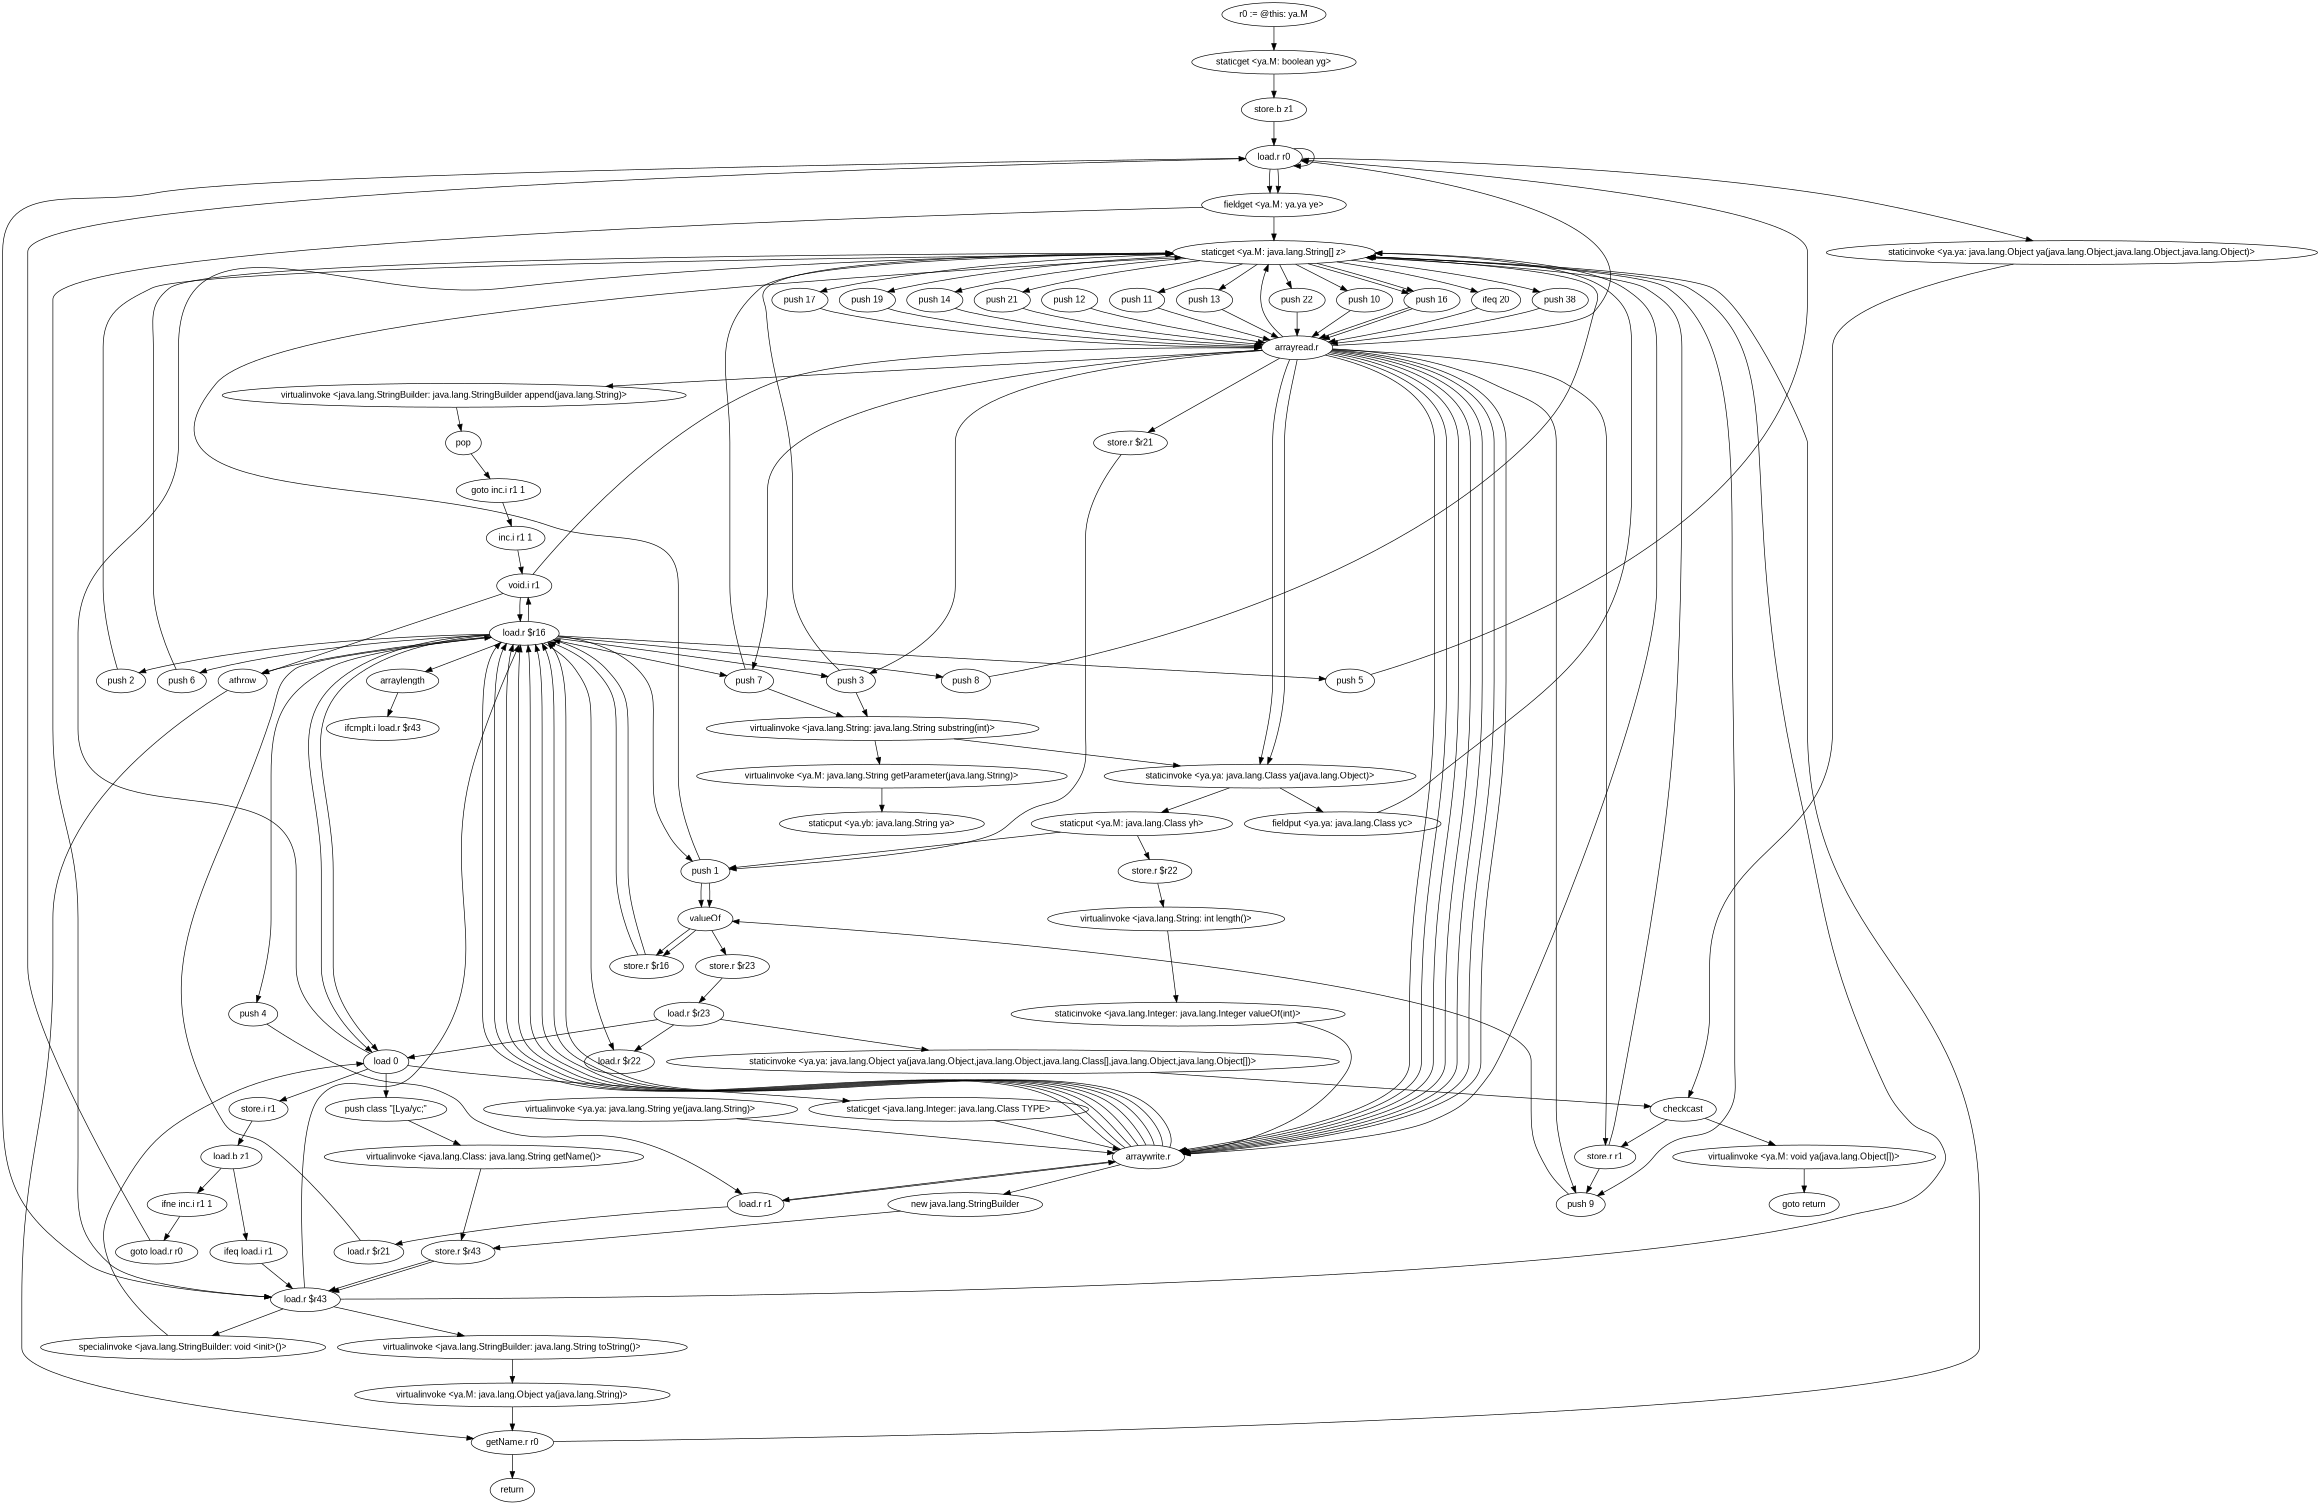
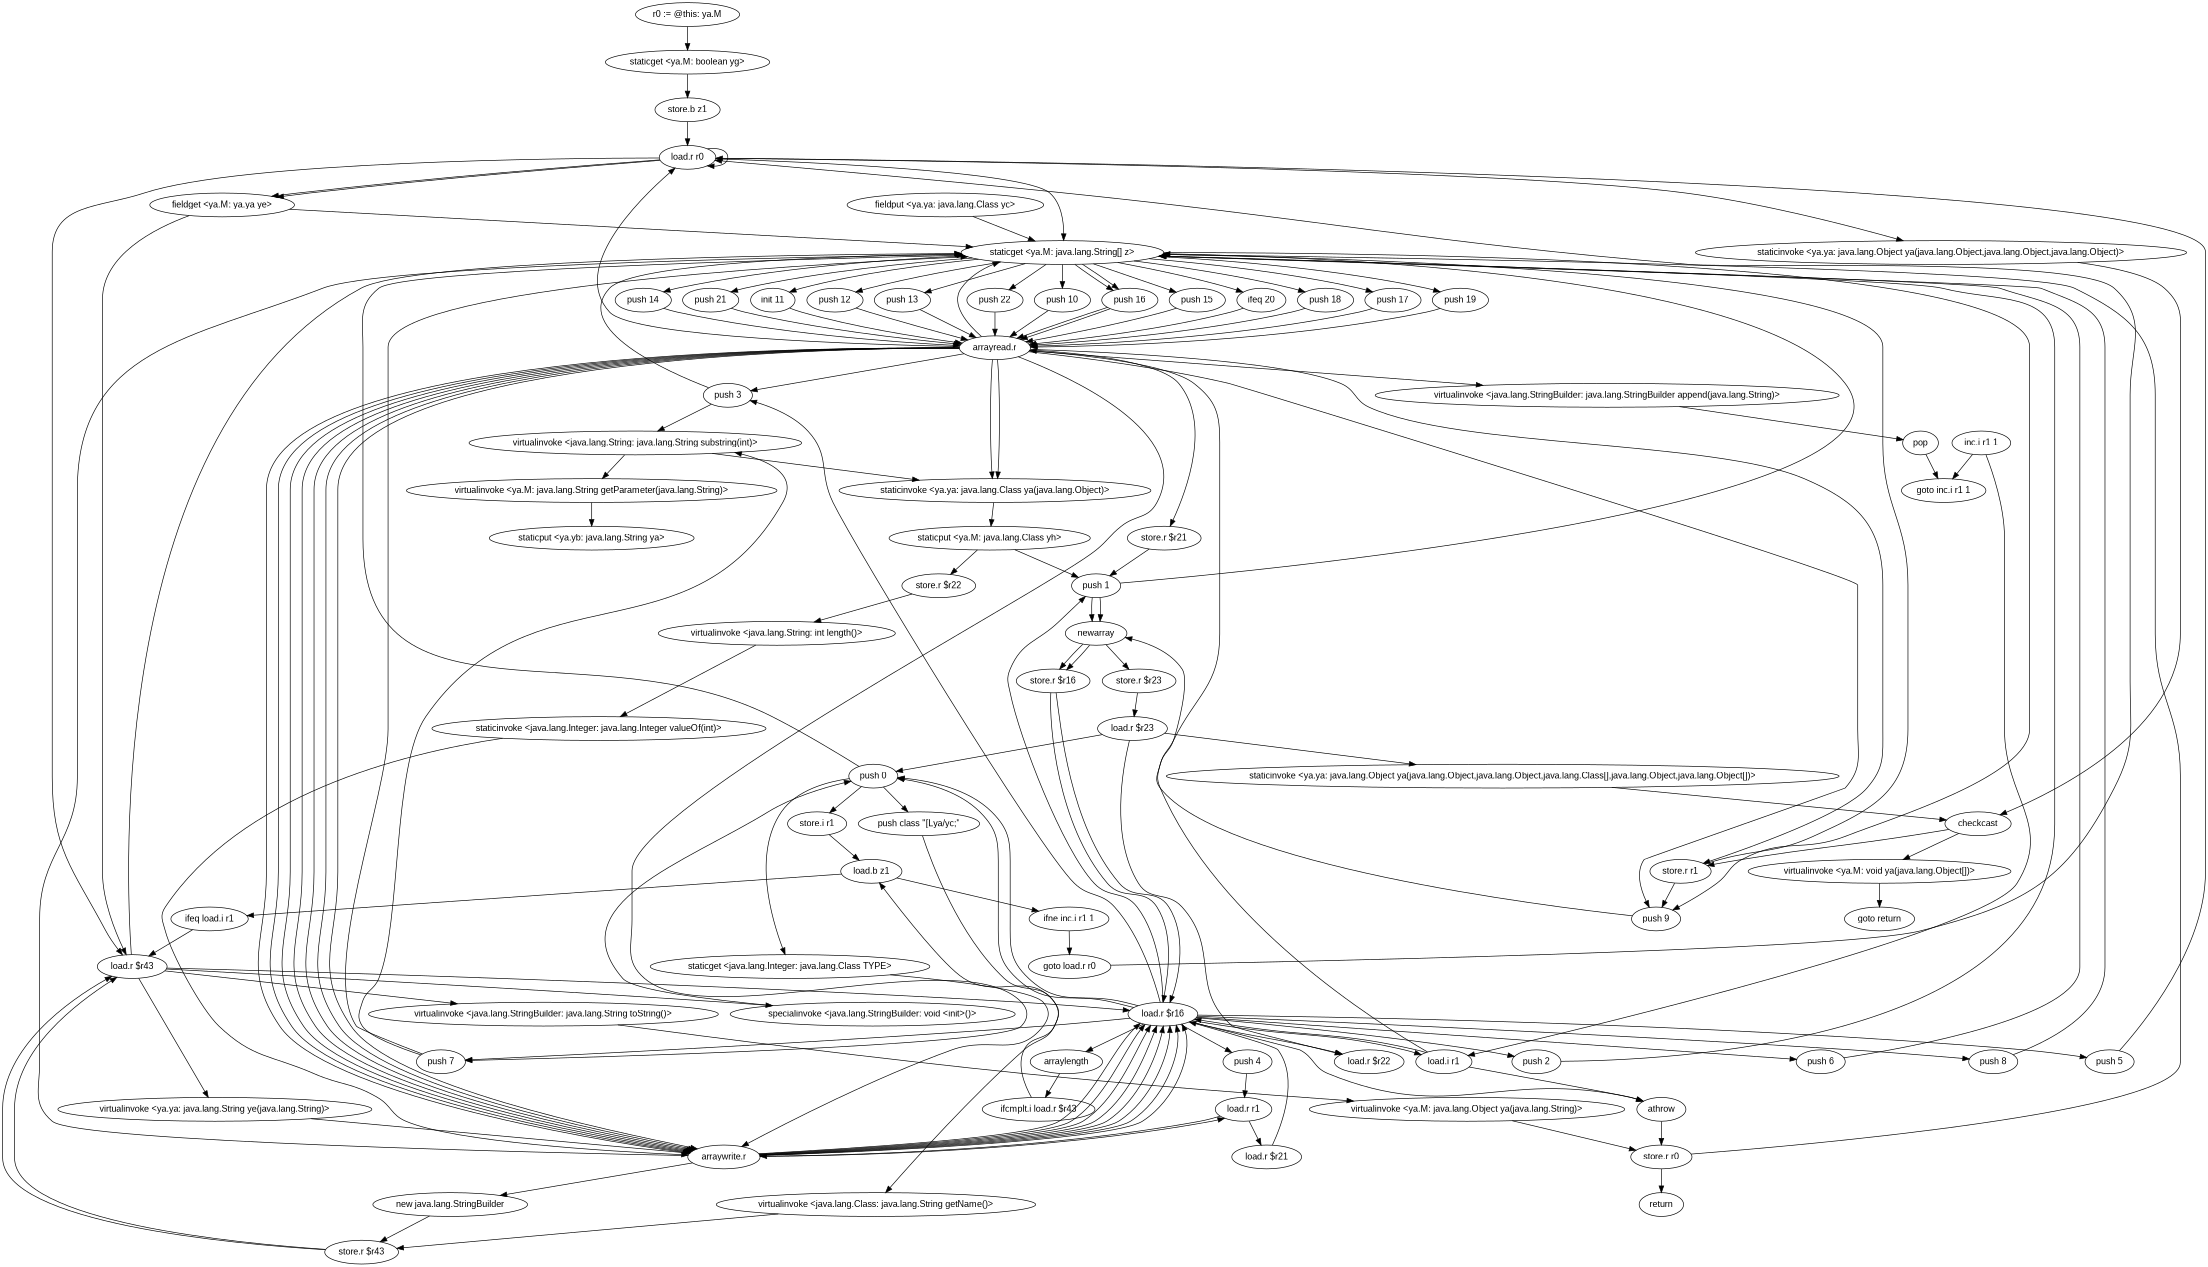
edge "load.r r0" -> "staticget <ya.M: java.lang.String[] z>": added
edge "staticget <ya.M: java.lang.String[] z>" -> "push 12": added
node "push 11": label "push 11" -> "init 11"
node "push 15": added
node "push 38": label "push 38" -> "push 18"
edge "goto inc.i r1 1" -> "inc.i r1 1": reversed
node "void.i r1": label "void.i r1" -> "load.i r1"
edge "staticinvoke <ya.ya: java.lang.Class ya(java.lang.Object)>" -> "fieldput <ya.ya: java.lang.Class yc>": removed
node "valueOf": label "valueOf" -> "newarray"
edge "ifcmplt.i load.r $r43" -> "load.b z1": added
edge "load.r $r43" -> "virtualinvoke <ya.ya: java.lang.String ye(java.lang.String)>": added
node "load 0": label "load 0" -> "push 0"
node "getName.r r0": label "getName.r r0" -> "store.r r0"
